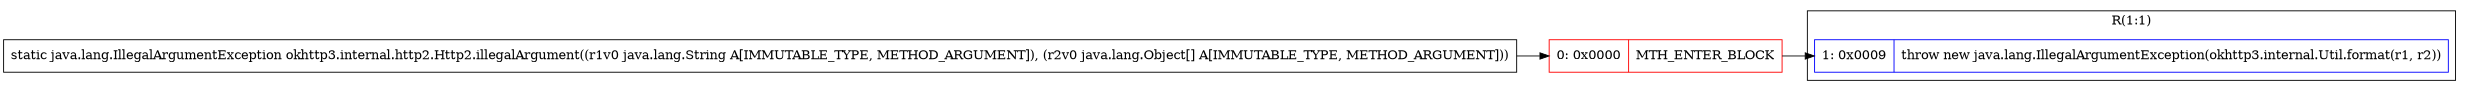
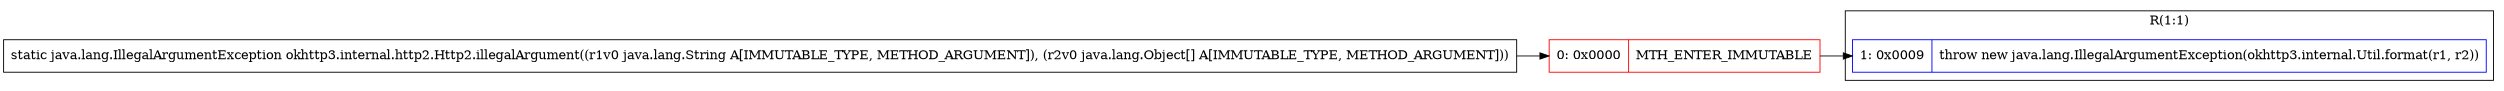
node "0: 0x0000": text "MTH_ENTER_BLOCK" -> "MTH_ENTER_IMMUTABLE"
